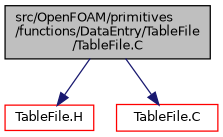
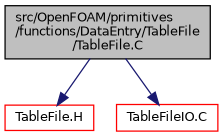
node "TableFile.C": label "TableFile.C" -> "TableFileIO.C"
